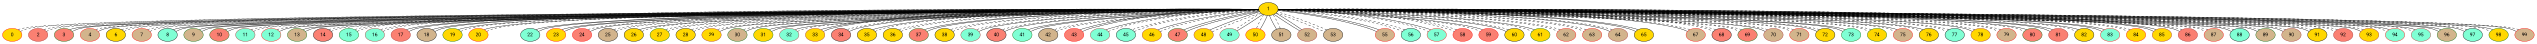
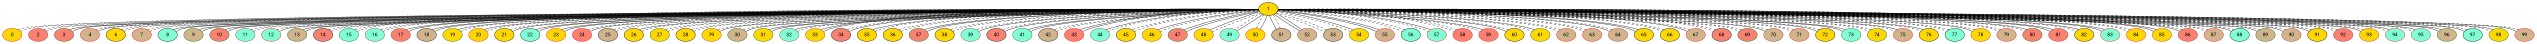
node "21": added
node "45": fillcolor aquamarine -> gold
node "54": added
node "66": added
